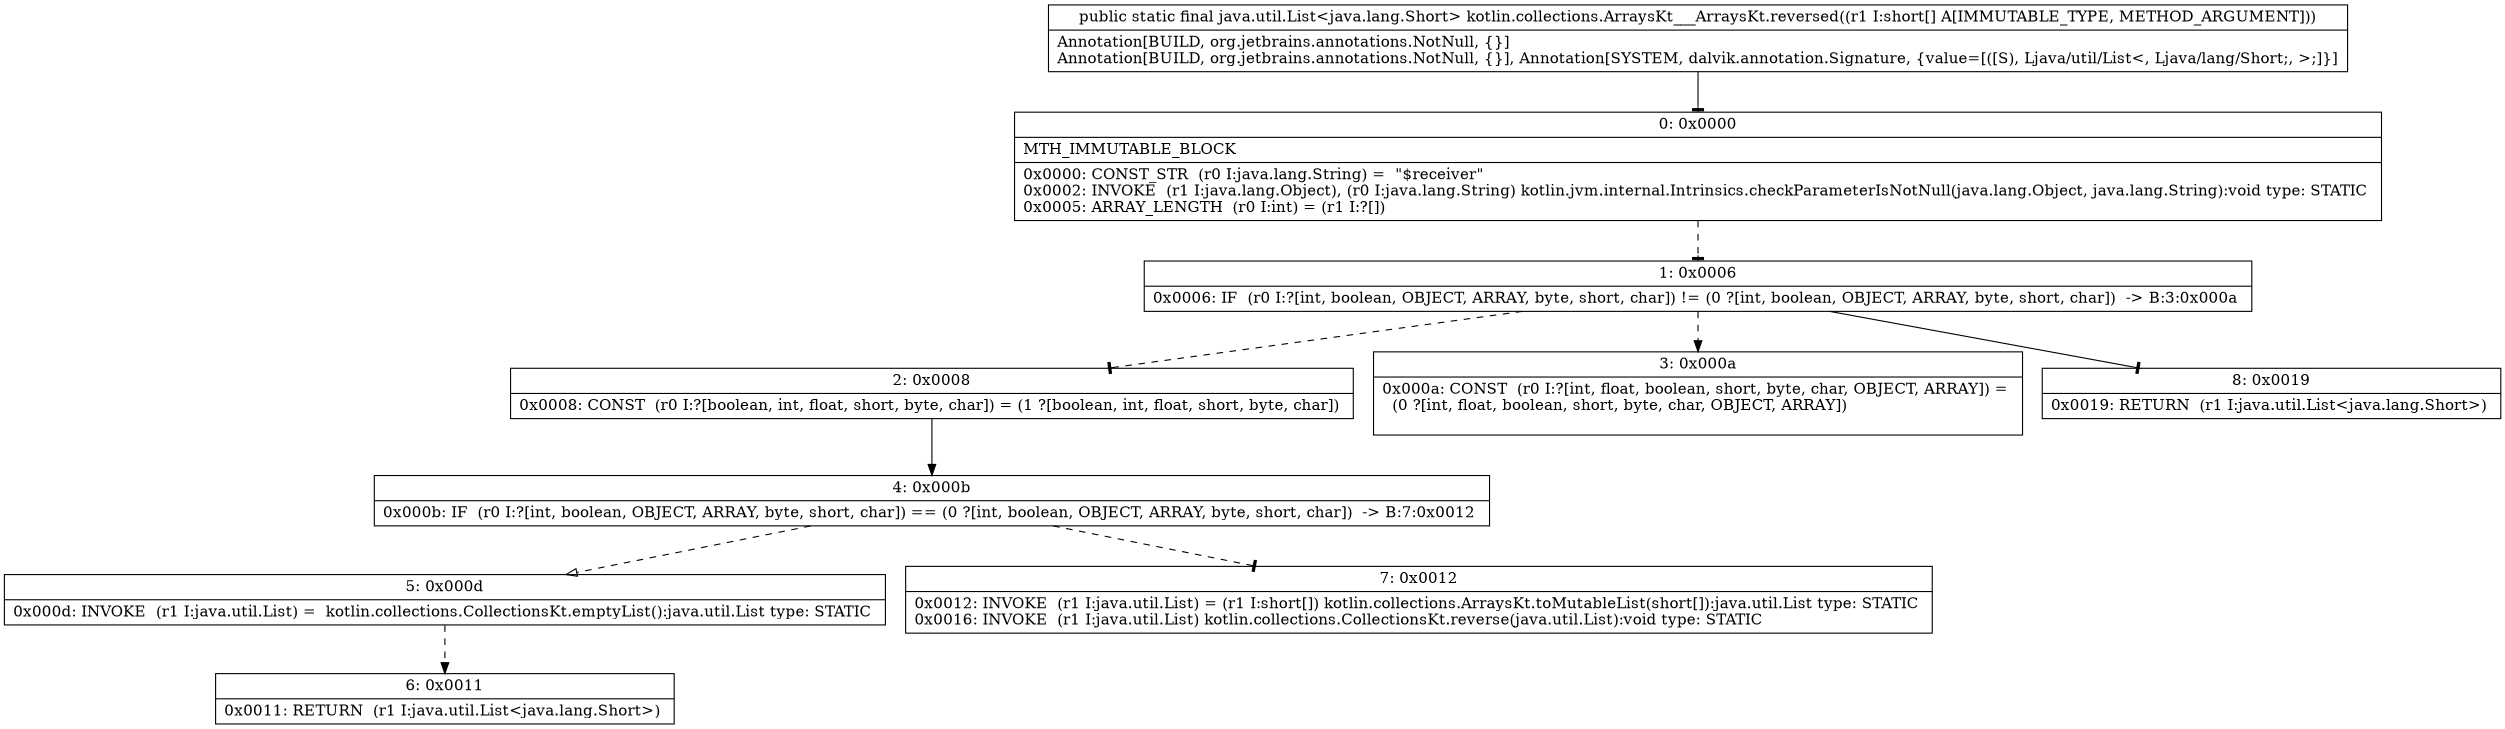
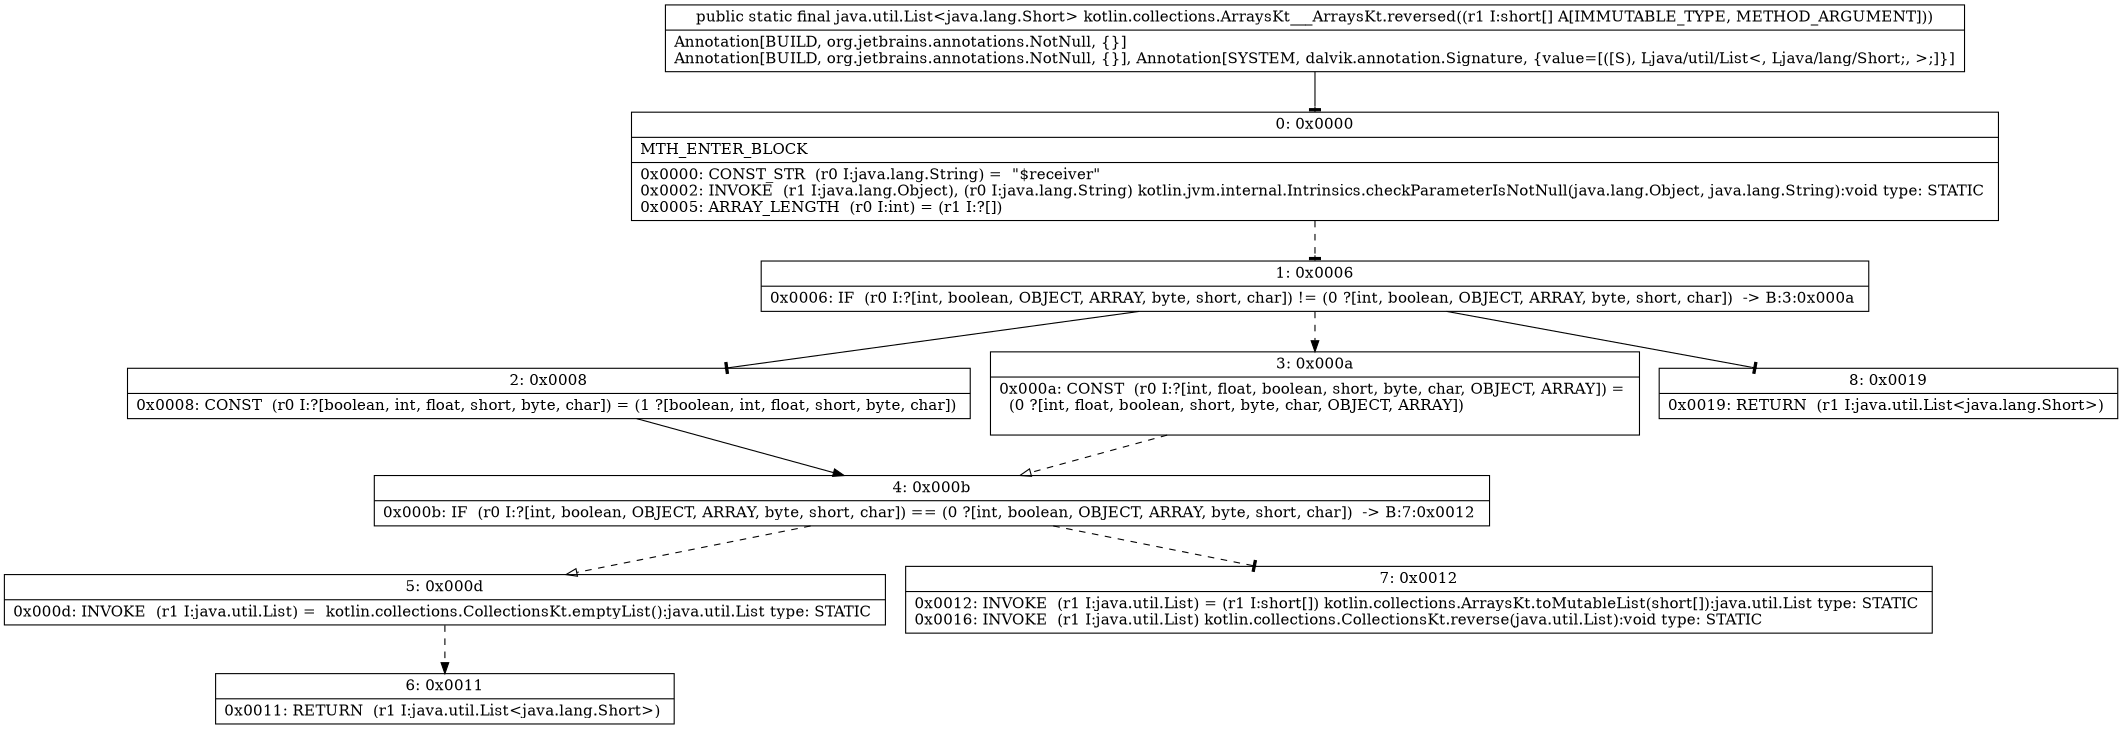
node "0: 0x0000": text "MTH_IMMUTABLE_BLOCK" -> "MTH_ENTER_BLOCK"
edge "1: 0x0006" -> "2: 0x0008": style dashed -> solid
edge "3: 0x000a" -> "4: 0x000b": added
